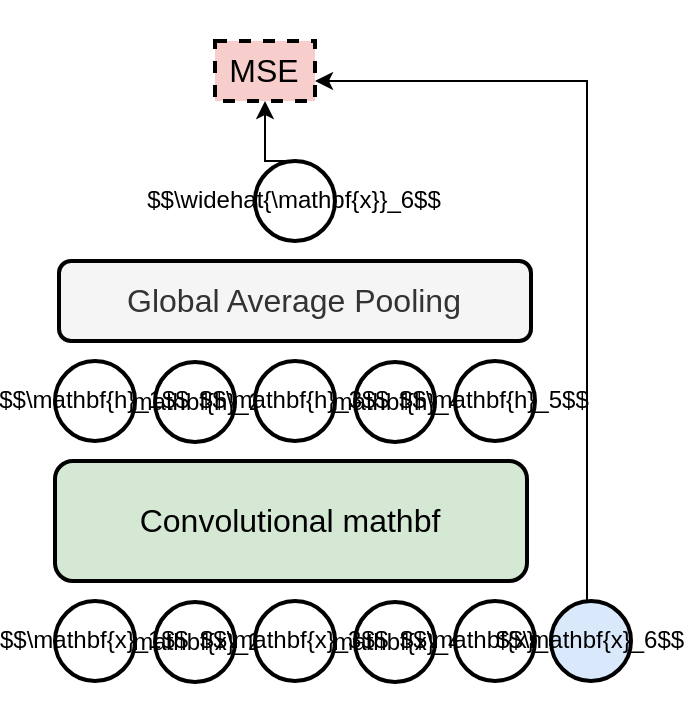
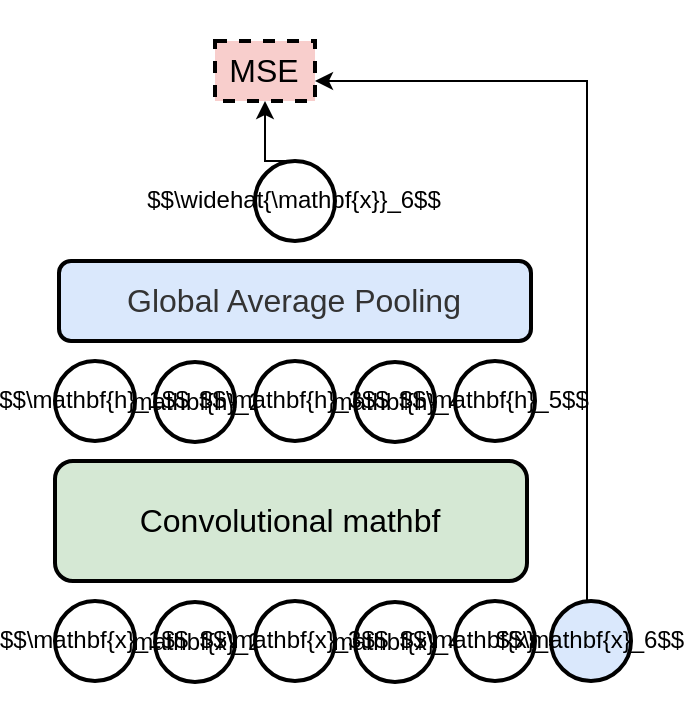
node "Global Average Pooling": fillcolor #f5f5f5 -> #dae8fc
